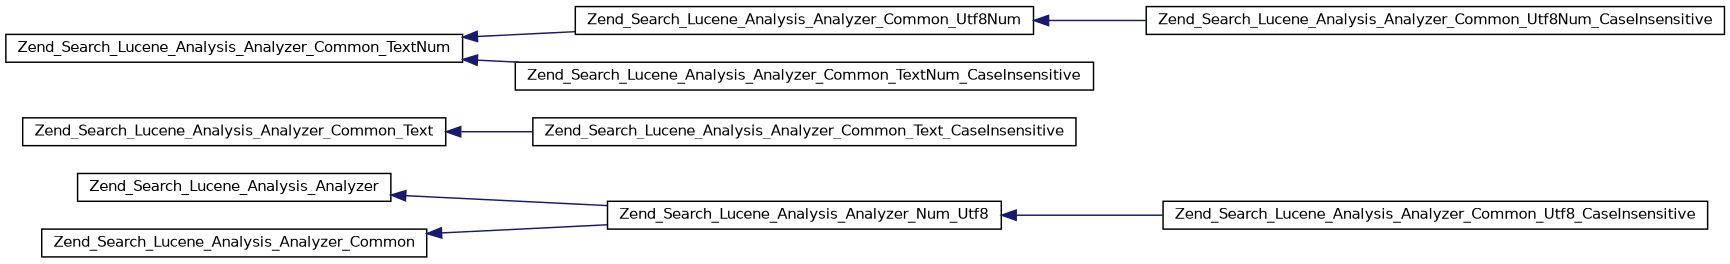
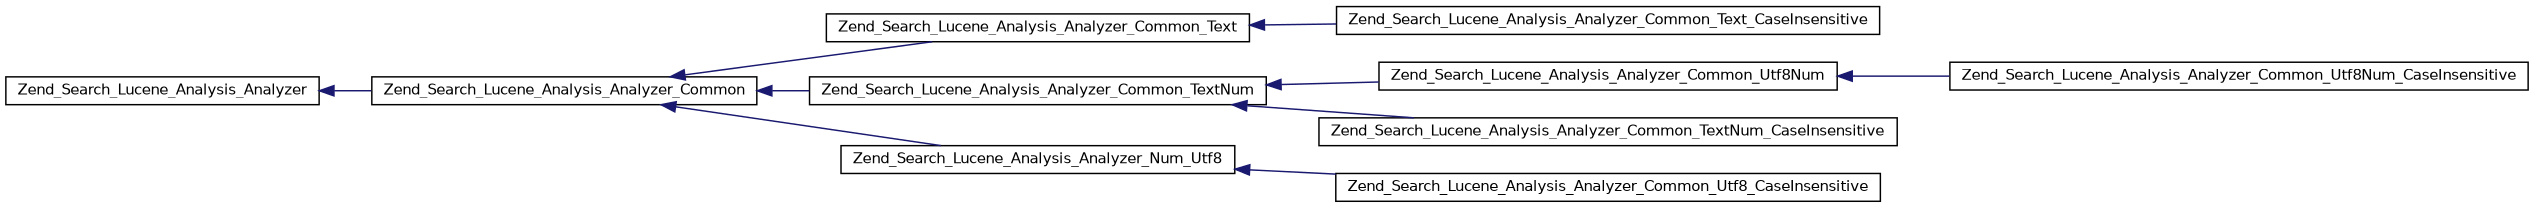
edge "Zend_Search_Lucene_Analysis_Analyzer_Common_Text" -> "Zend_Search_Lucene_Analysis_Analyzer_Common": added
edge "Zend_Search_Lucene_Analysis_Analyzer_Common_TextNum" -> "Zend_Search_Lucene_Analysis_Analyzer_Common": added
edge "Zend_Search_Lucene_Analysis_Analyzer_Num_Utf8" -> "Zend_Search_Lucene_Analysis_Analyzer": now "Zend_Search_Lucene_Analysis_Analyzer_Common" -> "Zend_Search_Lucene_Analysis_Analyzer"
